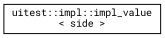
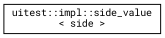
node "uitest::impl::impl_value < side >": label "uitest::impl::impl_value < side >" -> "uitest::impl::side_value < side >"
